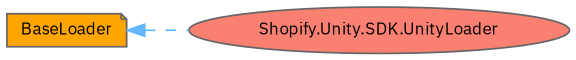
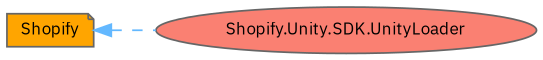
node "BaseLoader": label "BaseLoader" -> "Shopify"
